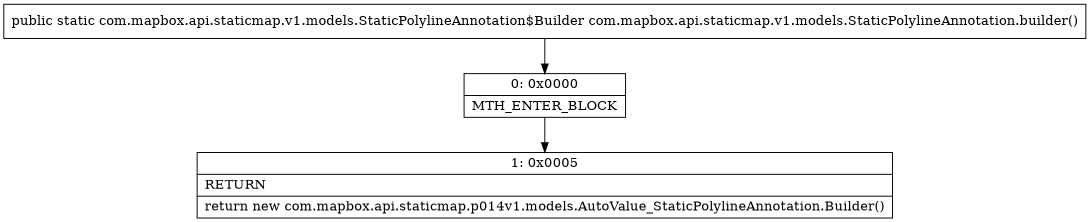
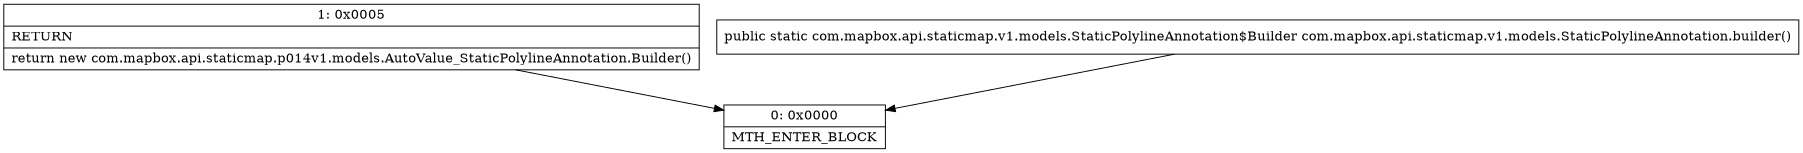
edge "0: 0x0000" -> "1: 0x0005": reversed
